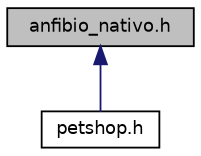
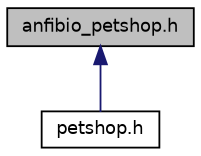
node "anfibio_nativo.h": label "anfibio_nativo.h" -> "anfibio_petshop.h"
